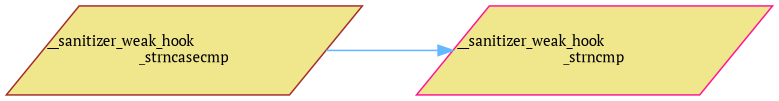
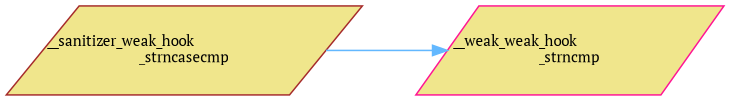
node "__sanitizer_weak_hook _strncmp": label "__sanitizer_weak_hook _strncmp" -> "__weak_weak_hook _strncmp"
